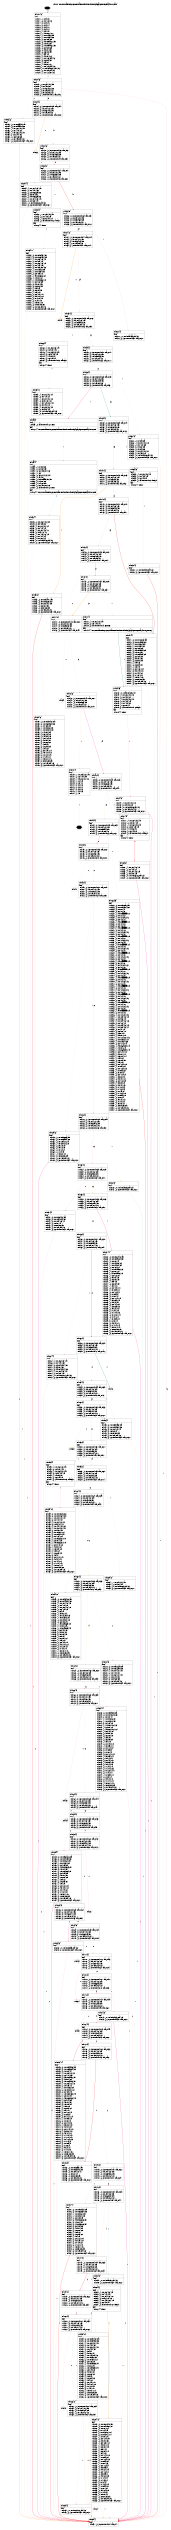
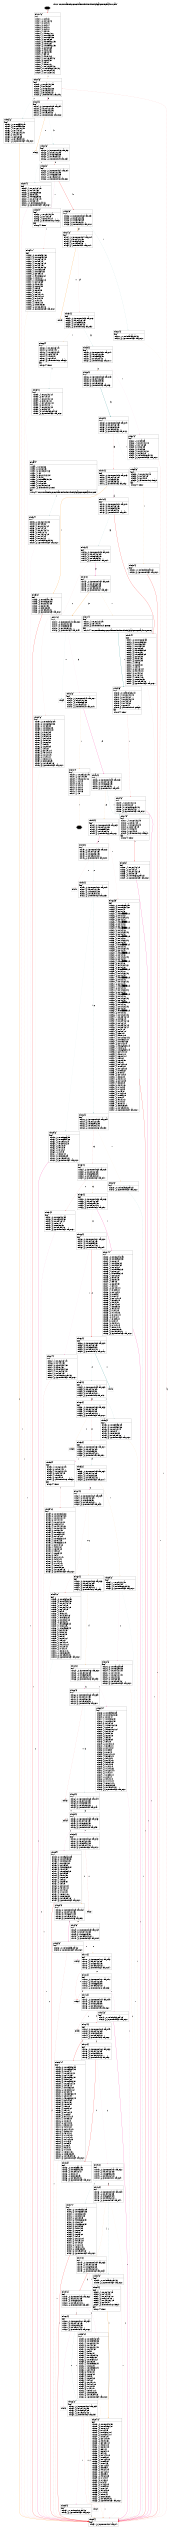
node "0x401fa5 [5]": removed
edge "0x401630 [28]" -> "0x402213 [36]": now "0x4023e4 [28]" -> "0x402213 [36]"
edge "0x40172c [28]" -> "0x401748 [28]": now "0x40172c [28]" -> "0x402524"
